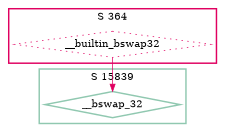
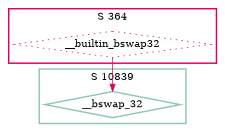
cluster "S 15839": label "S 15839" -> "S 10839"
